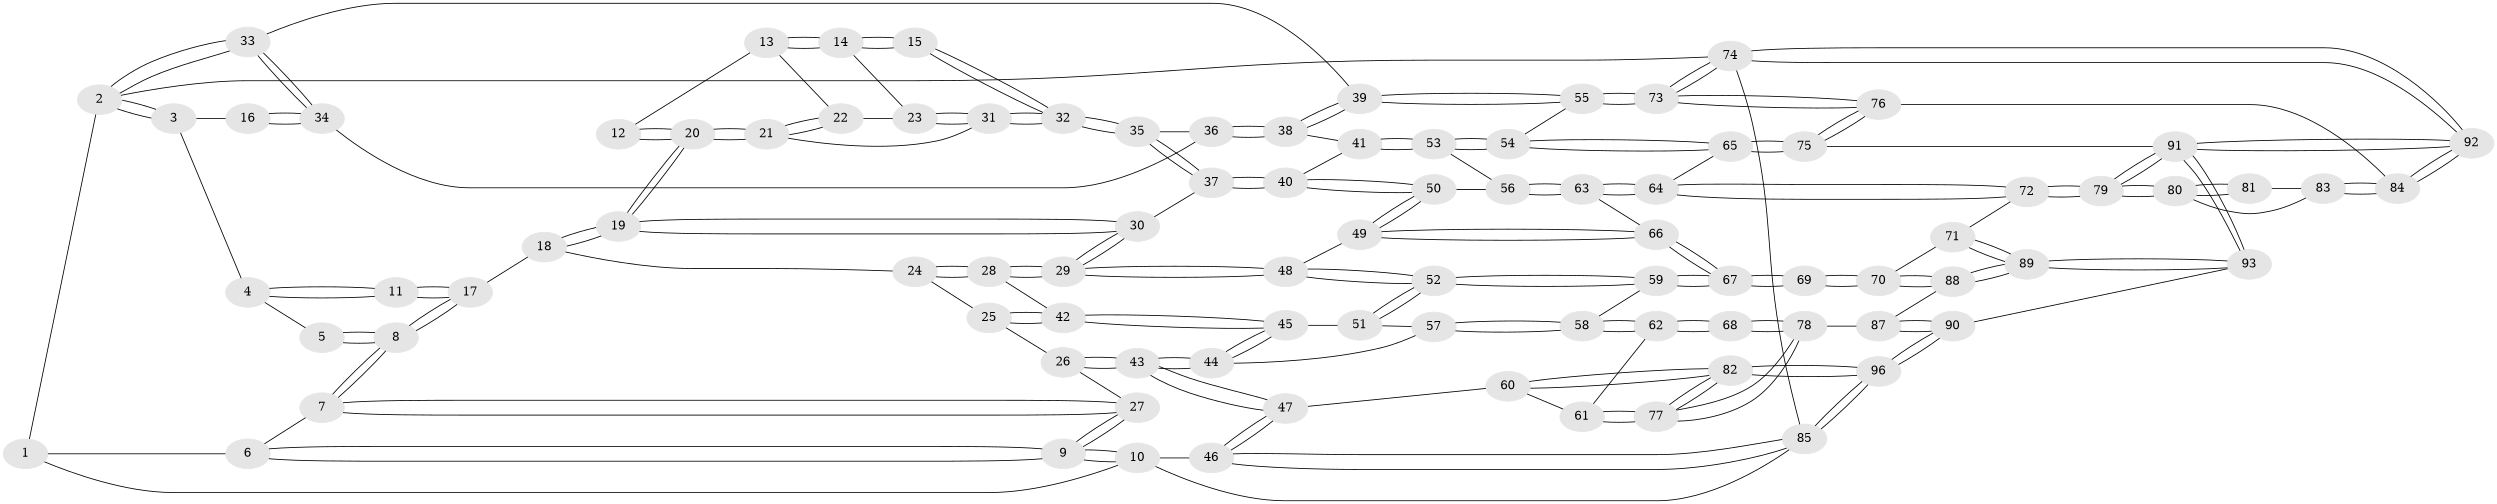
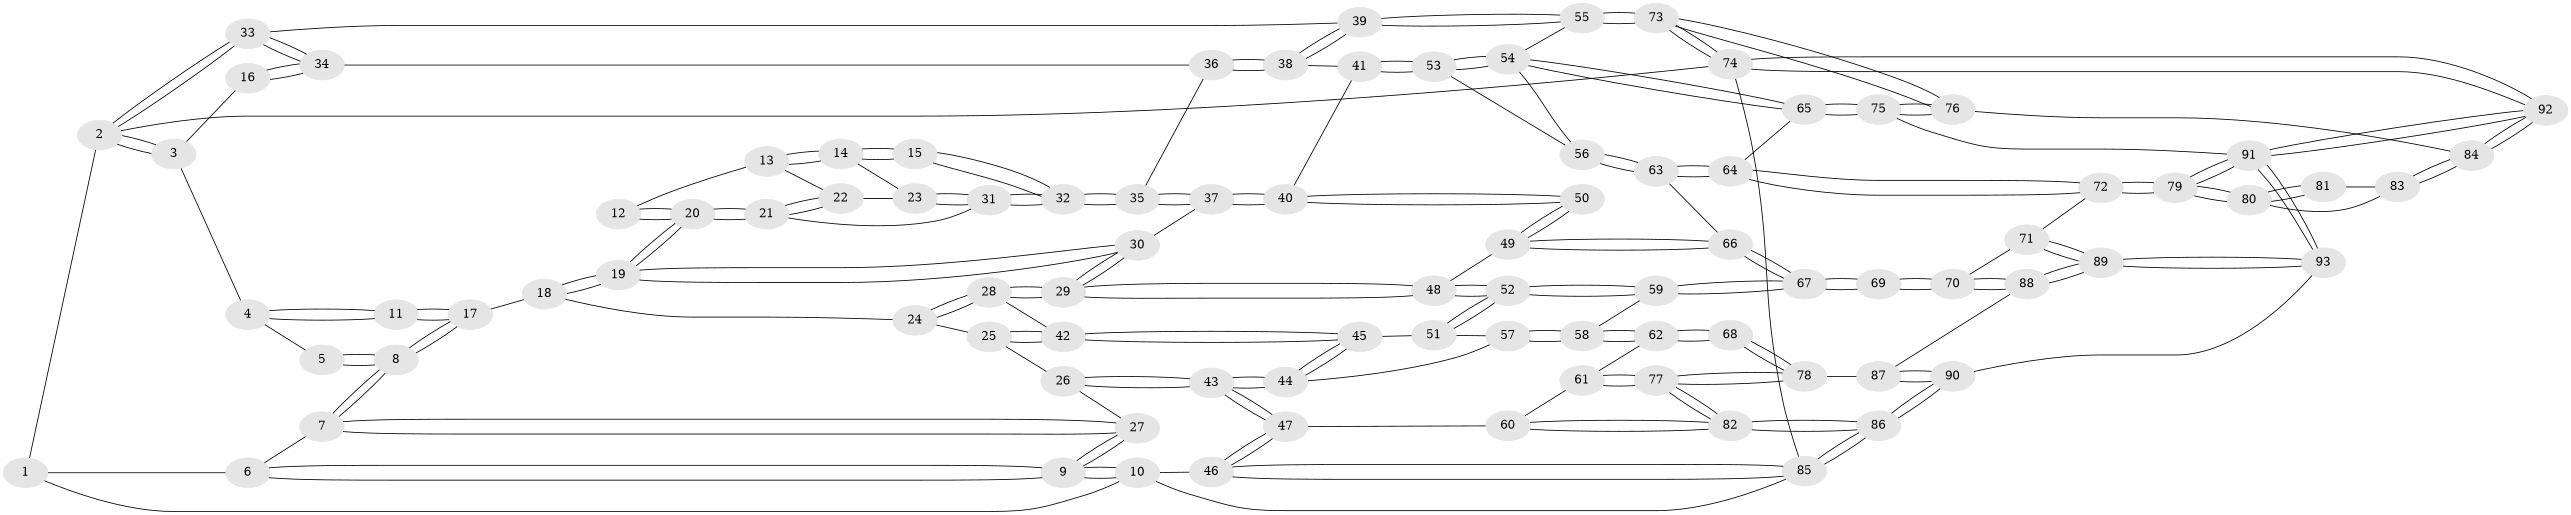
edge "50" -- "56": now "54" -- "56"
node "96": label "96" -> "86"
